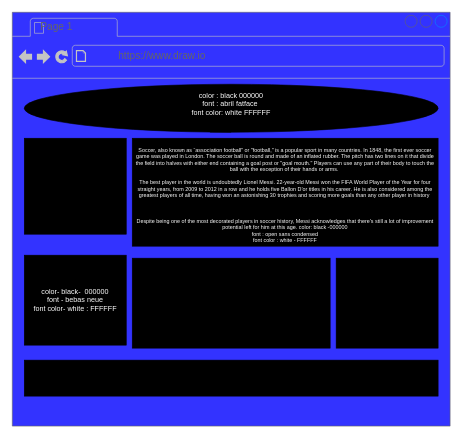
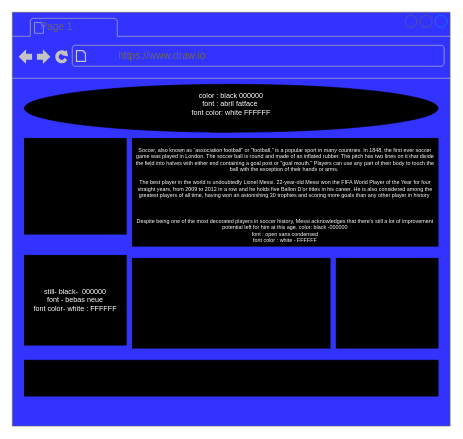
node "color- black- 000000 font - bebas neue font color- white : FFFFFF": label "color- black- 000000 font - bebas neue font color- white : FFFFFF" -> "still- black- 000000 font - bebas neue font color- white : FFFFFF"
